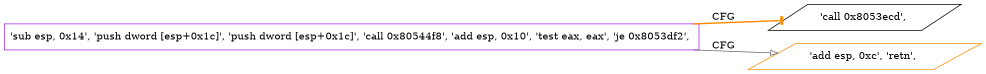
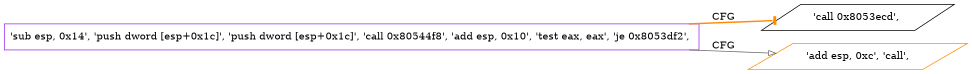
node "'add esp, 0xc', 'retn',": label "'add esp, 0xc', 'retn'," -> "'add esp, 0xc', 'call',"
